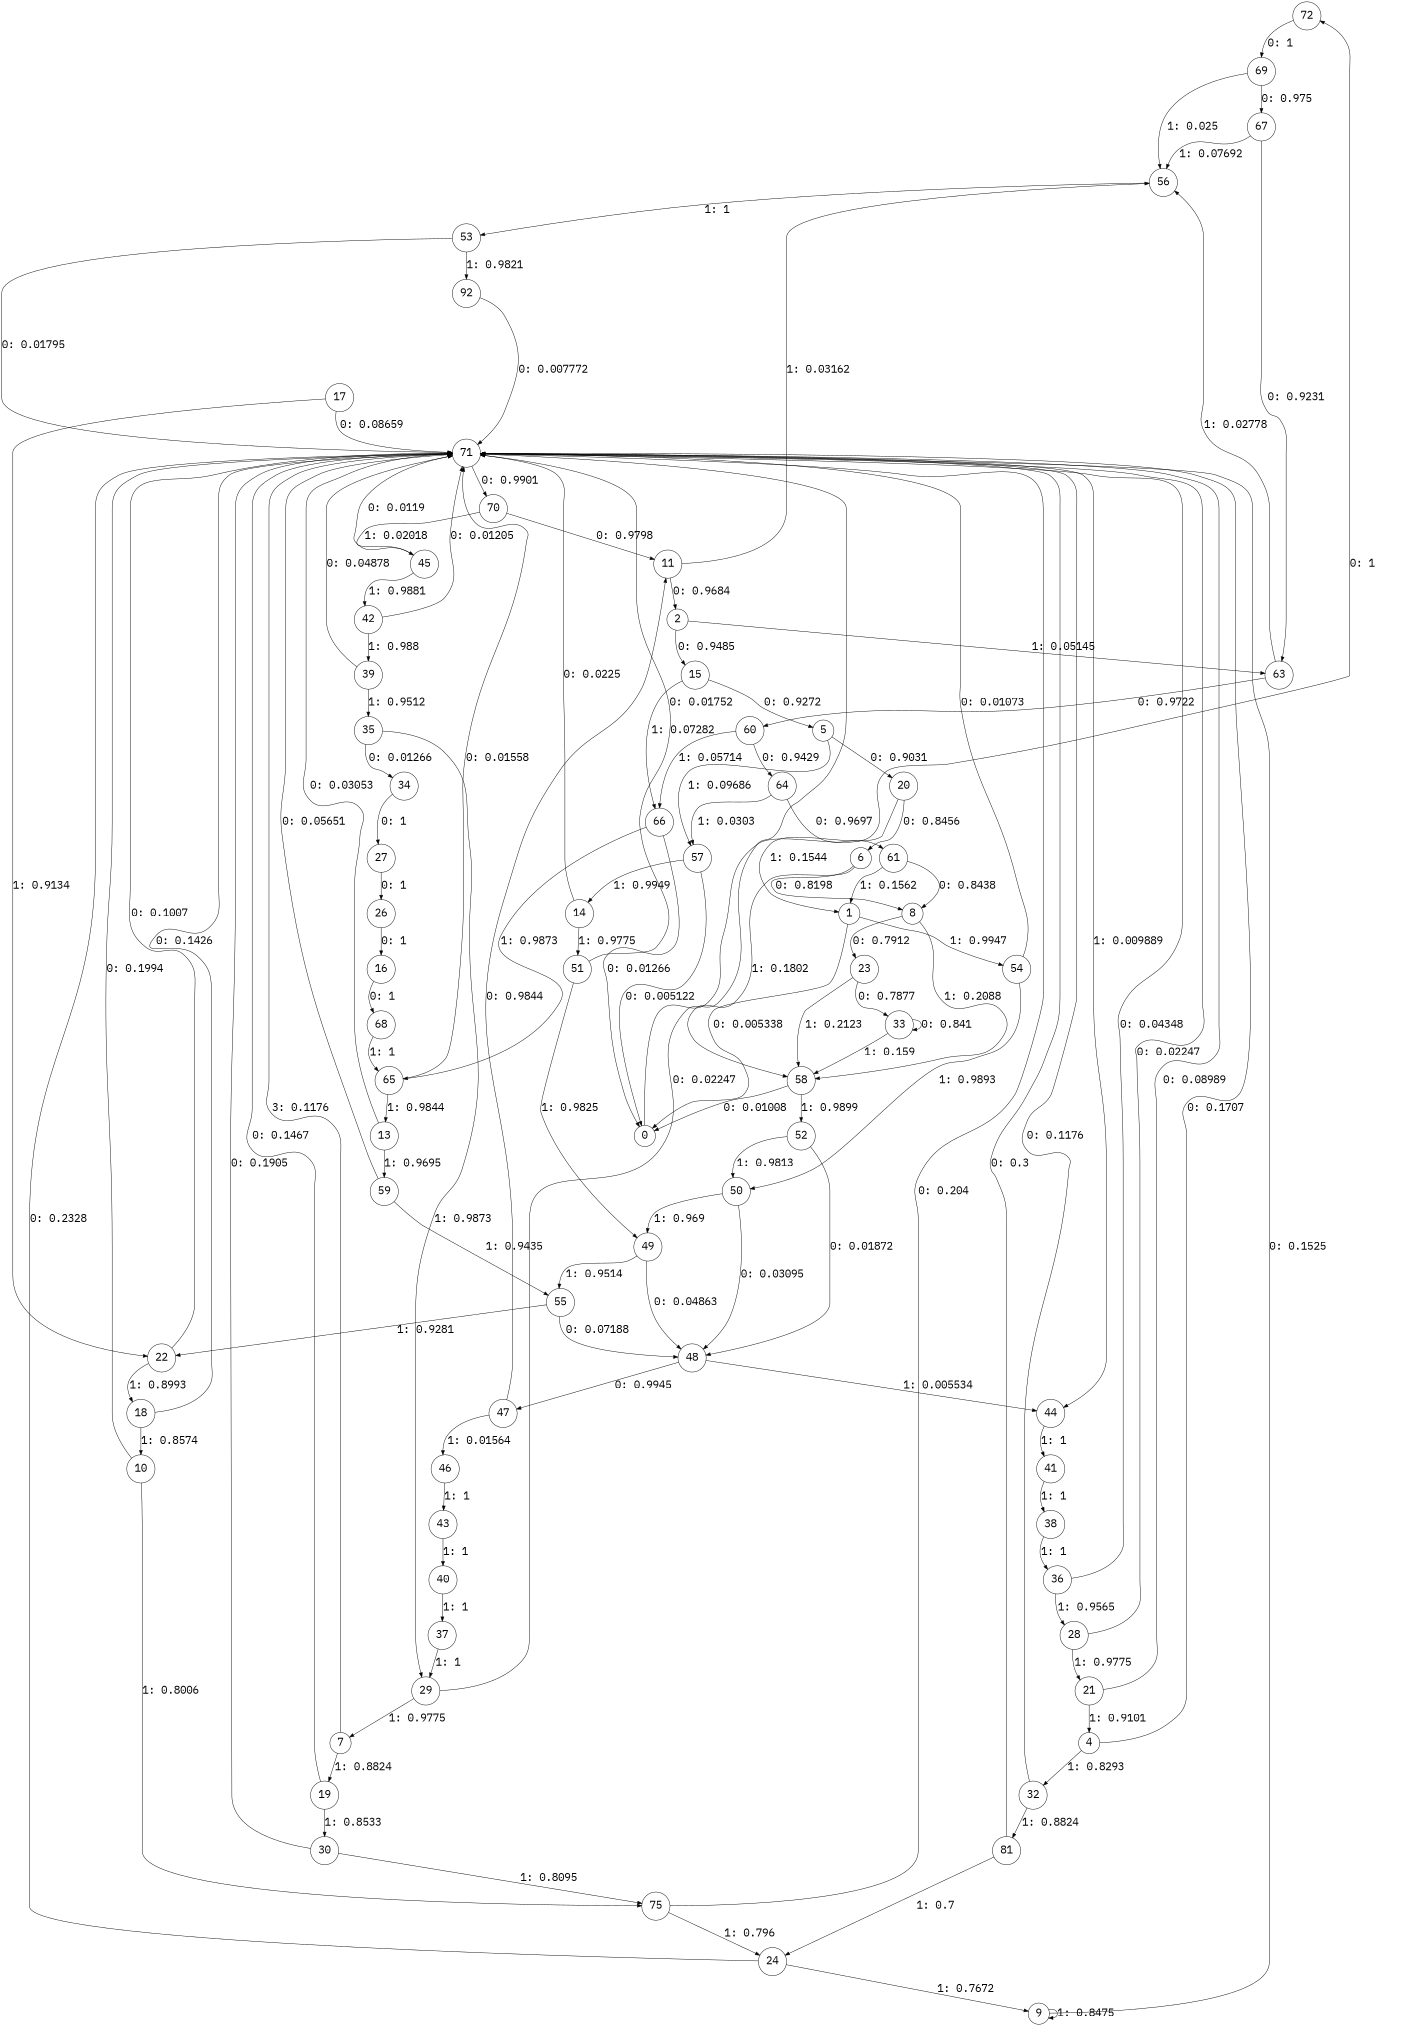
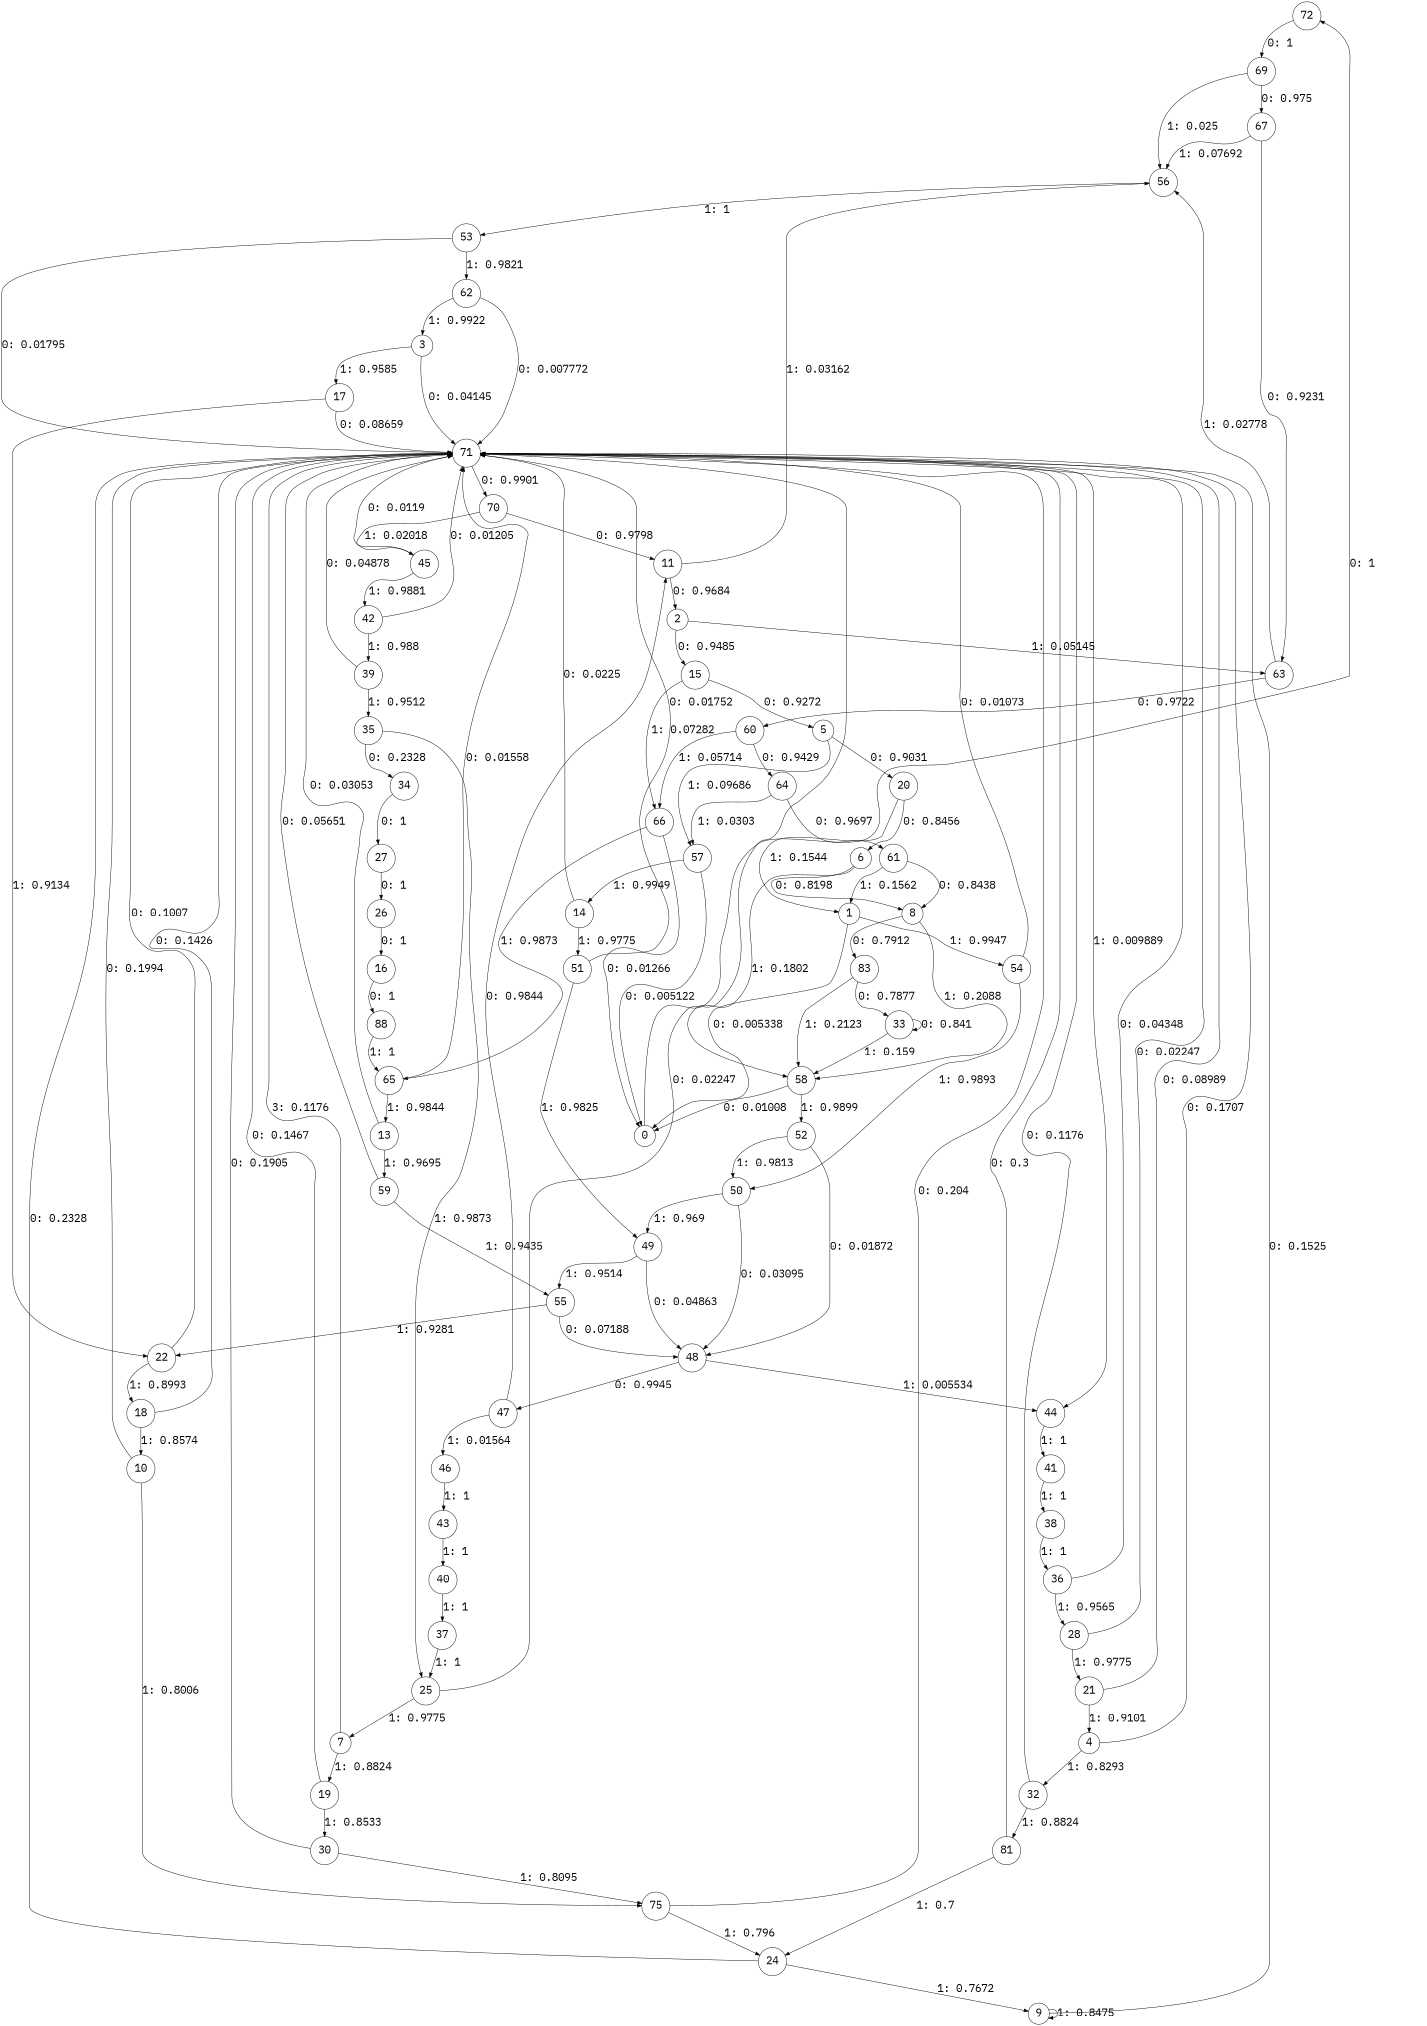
node "92": label "92" -> "62"
node "3": added
edge "35" -> "34": label "0: 0.01266  " -> "0: 0.2328   "
node "23": label "23" -> "83"
node "68": label "68" -> "88"
node "29": label "29" -> "25"
